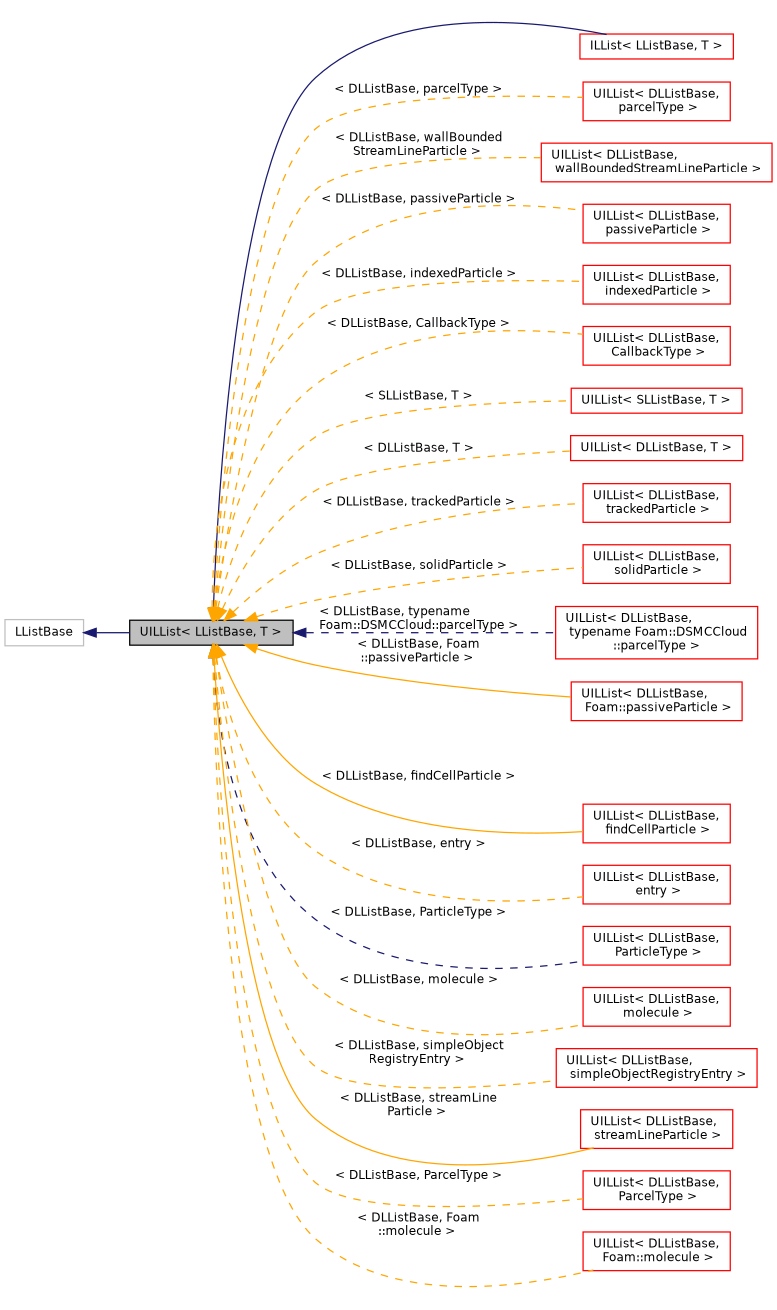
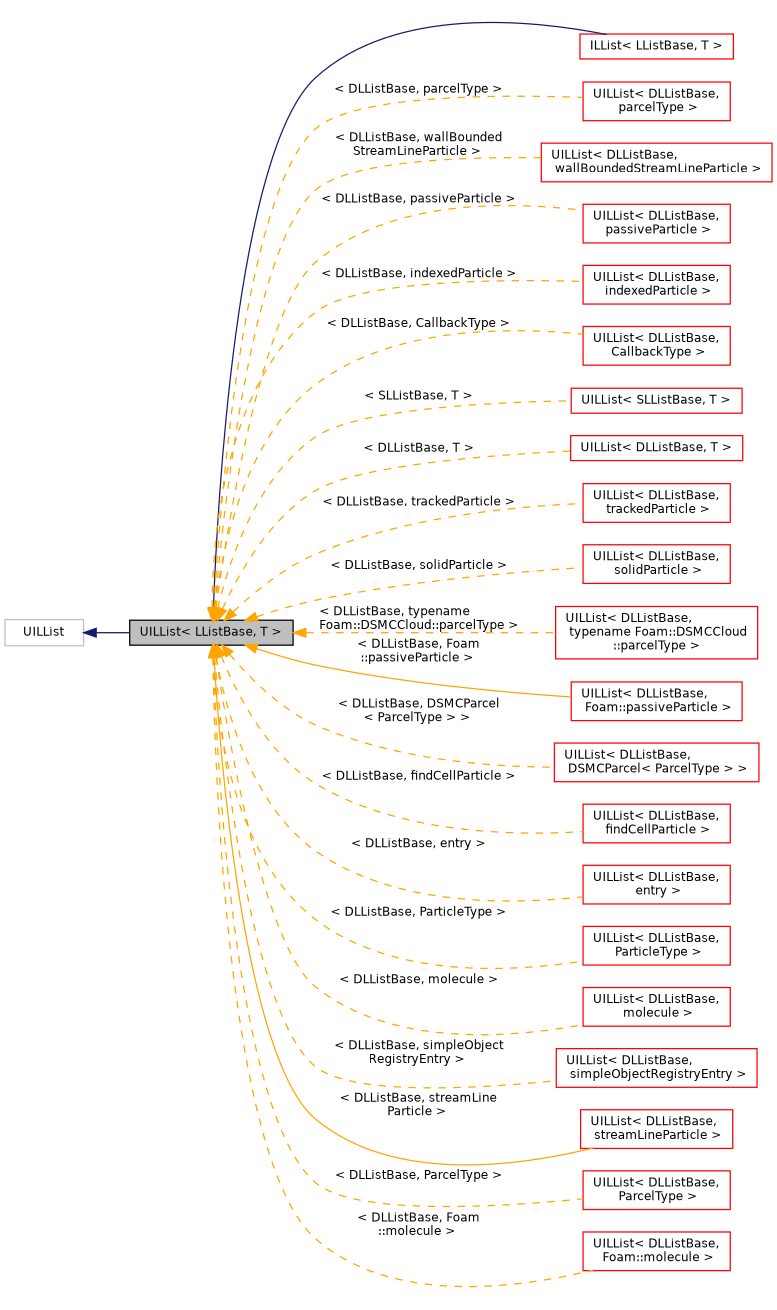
node "LListBase": label "LListBase" -> "UILList"
edge "UILList< DLListBase, typename Foam::DSMCCloud ::parcelType >" -> "UILList< LListBase, T >": color midnightblue -> orange
node "UILList< DLListBase, DSMCParcel< ParcelType > >": added
edge "UILList< DLListBase, findCellParticle >" -> "UILList< LListBase, T >": style solid -> dashed
edge "UILList< DLListBase, ParticleType >" -> "UILList< LListBase, T >": color midnightblue -> orange
